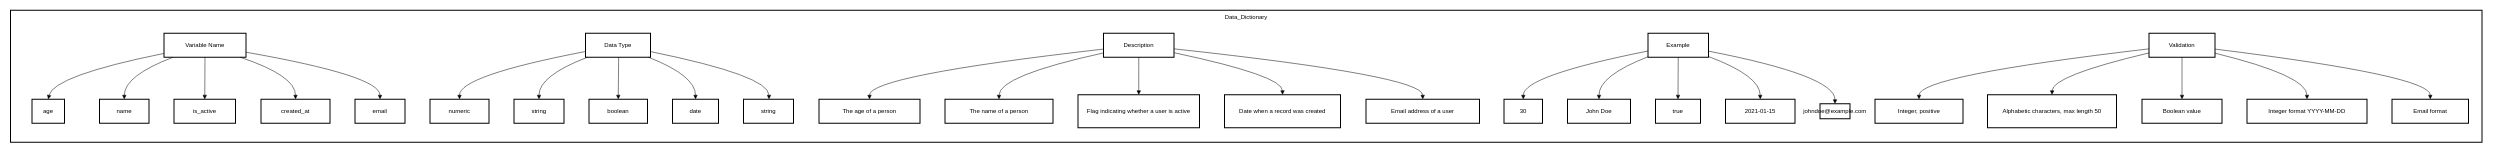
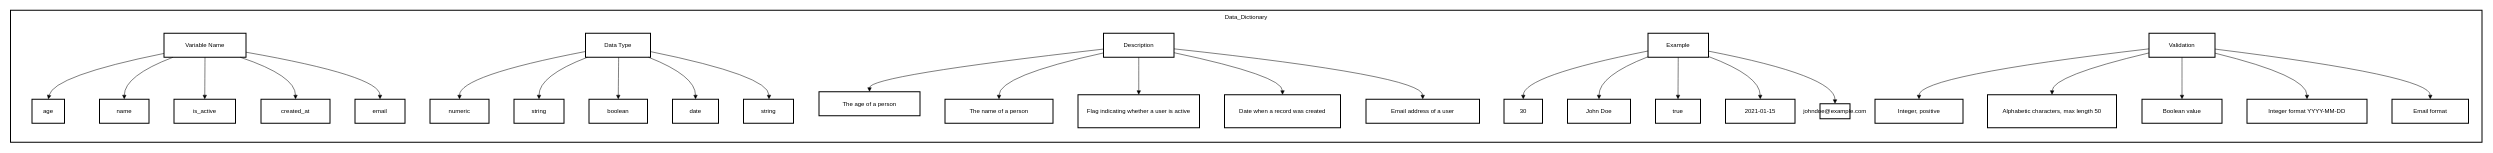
node "The age of a person": moved (869, 111) -> (869, 104)
